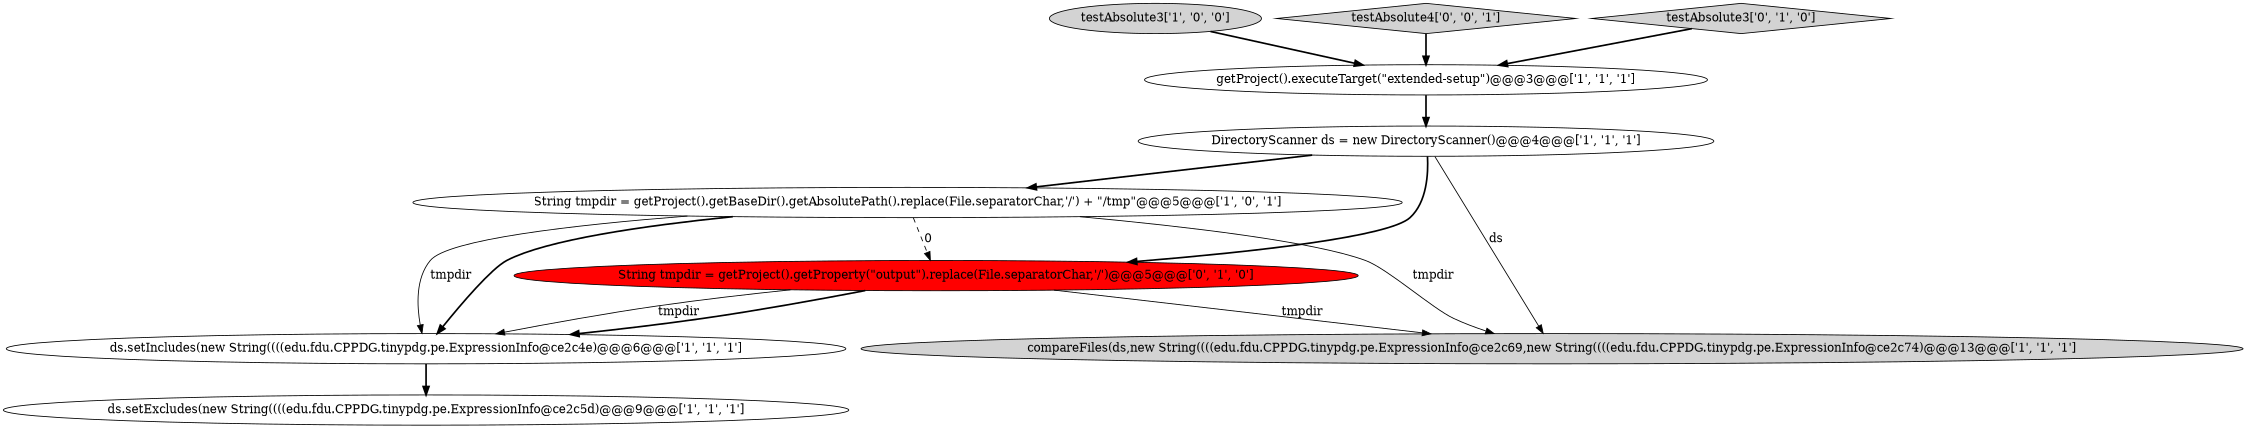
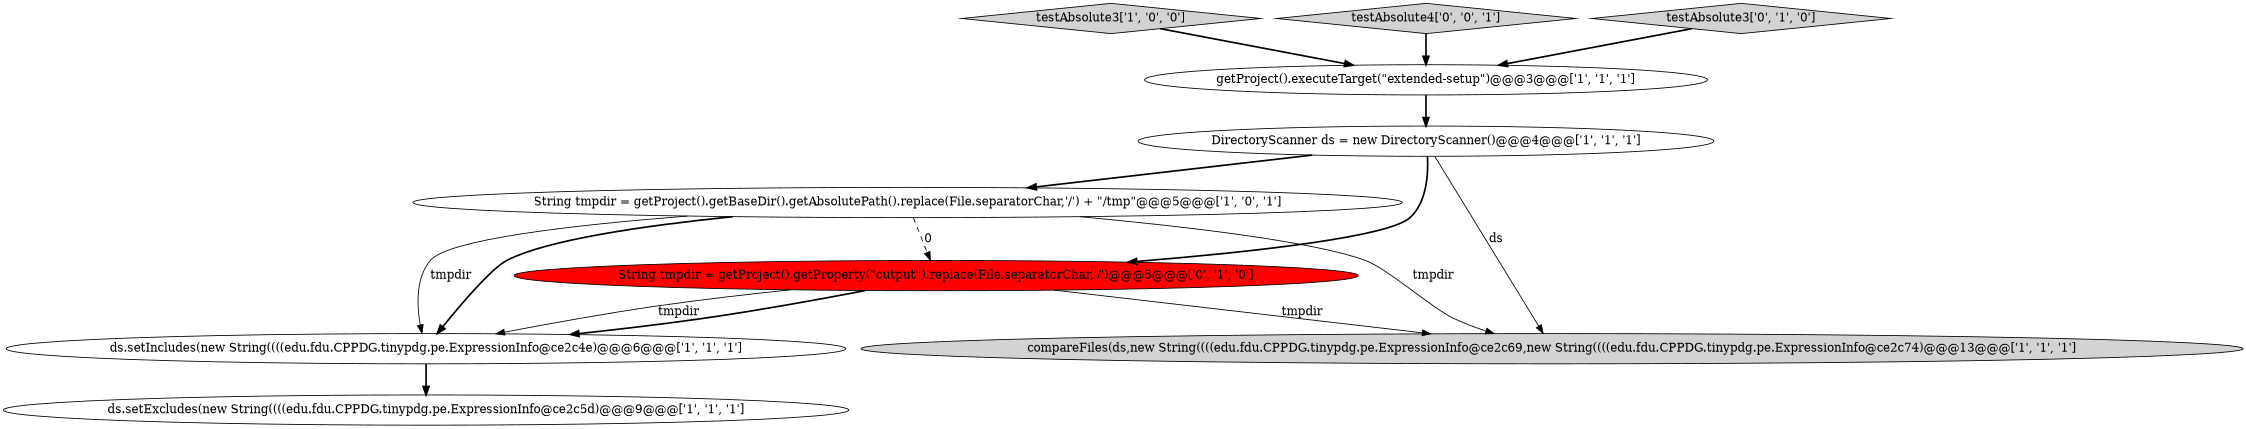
node "testAbsolute3['1', '0', '0']": shape ellipse -> diamond
